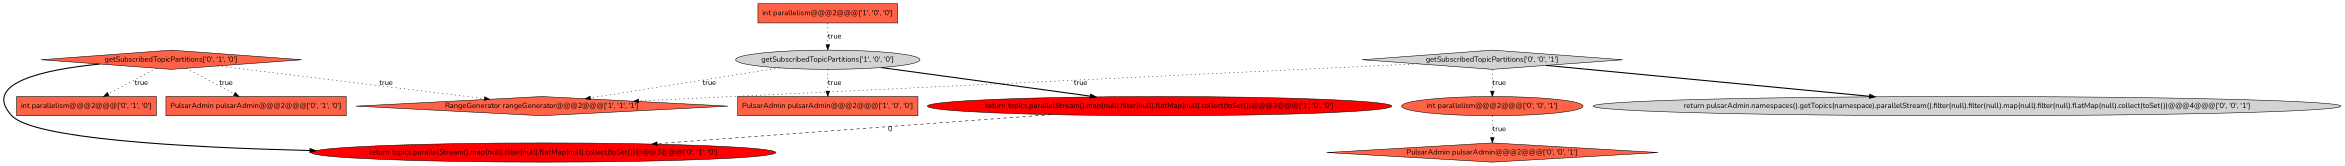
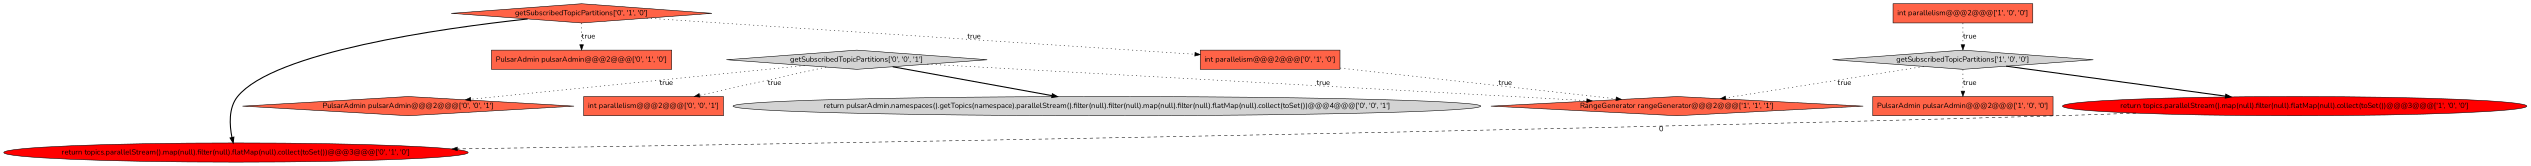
node "getSubscribedTopicPartitions['1', '0', '0']": shape ellipse -> diamond
edge "getSubscribedTopicPartitions['0', '1', '0']" -> "RangeGenerator rangeGenerator@@@2@@@['1', '1', '1']": now "int parallelism@@@2@@@['0', '1', '0']" -> "RangeGenerator rangeGenerator@@@2@@@['1', '1', '1']"
node "int parallelism@@@2@@@['0', '0', '1']": shape ellipse -> box
edge "int parallelism@@@2@@@['0', '0', '1']" -> "PulsarAdmin pulsarAdmin@@@2@@@['0', '0', '1']": now "getSubscribedTopicPartitions['0', '0', '1']" -> "PulsarAdmin pulsarAdmin@@@2@@@['0', '0', '1']"
